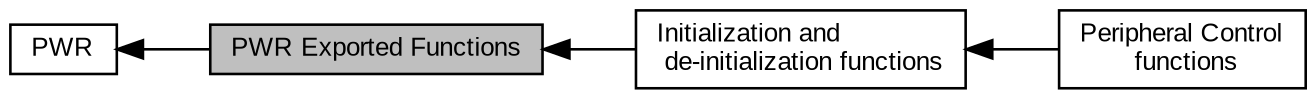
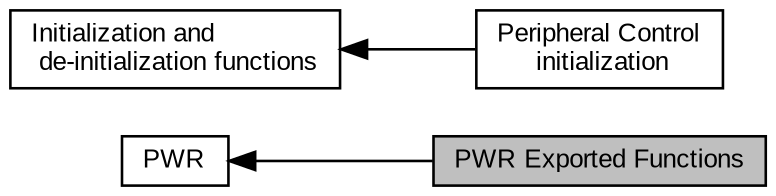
edge "Initialization and de-initialization functions" -> "PWR Exported Functions": removed
node "Peripheral Control functions": label "Peripheral Control functions" -> "Peripheral Control initialization"
